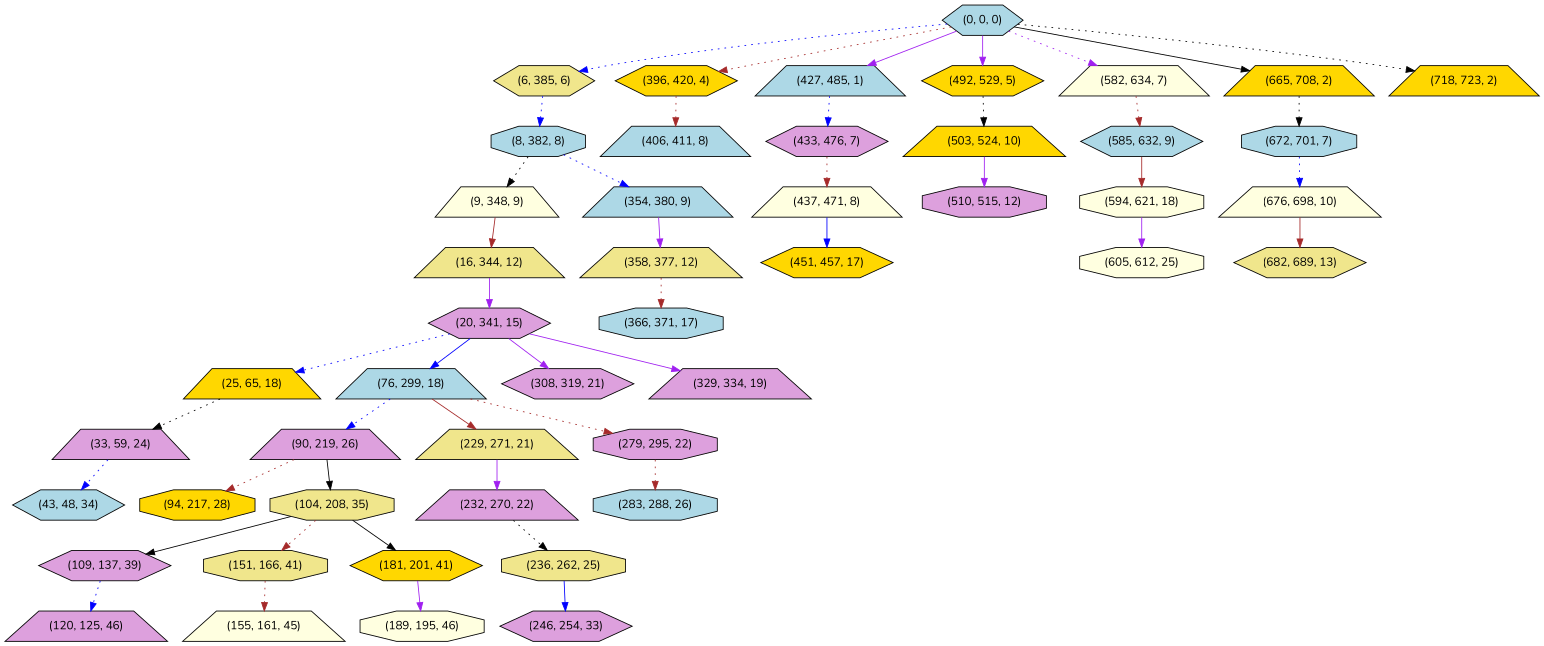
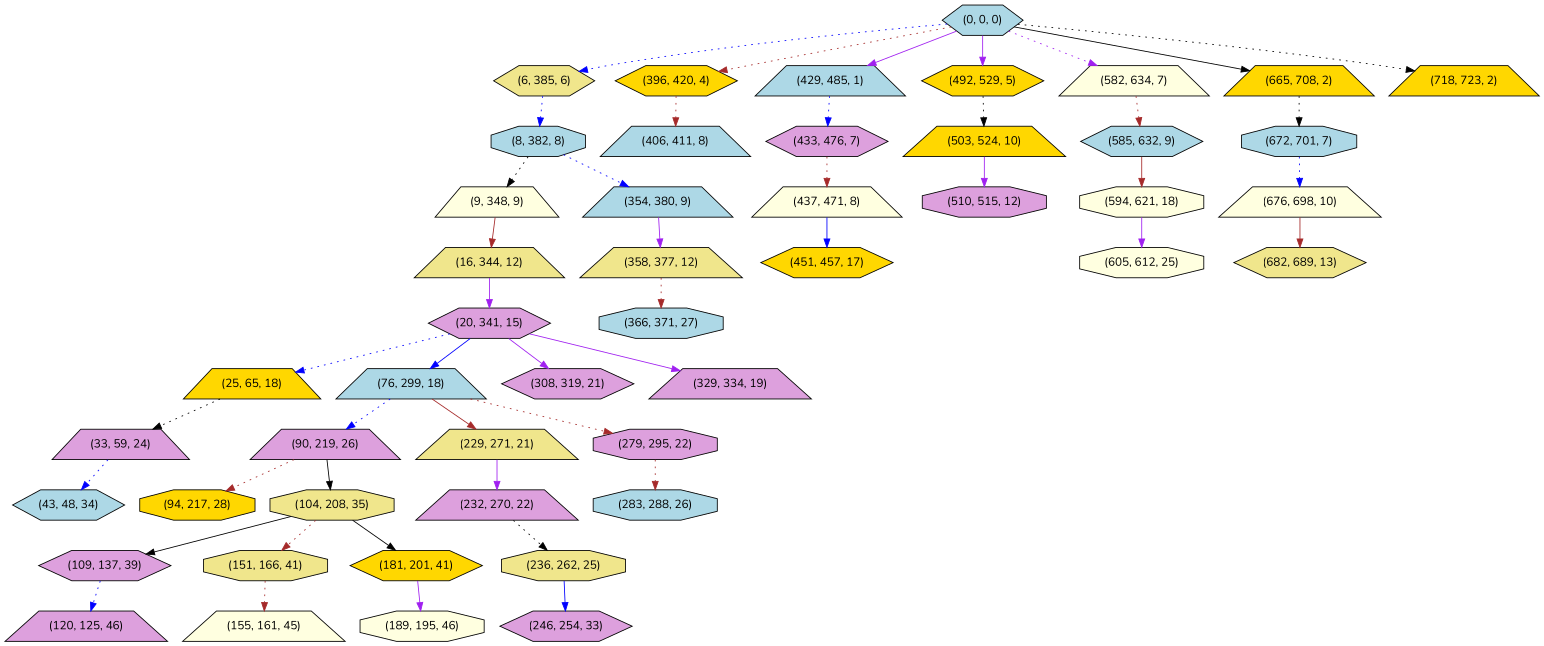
node "(427, 485, 1)": label "(427, 485, 1)" -> "(429, 485, 1)"
node "(366, 371, 17)": label "(366, 371, 17)" -> "(366, 371, 27)"
